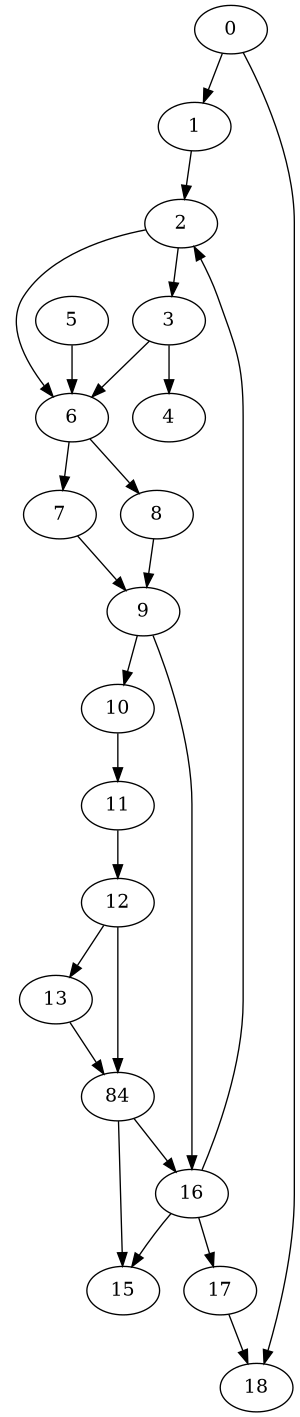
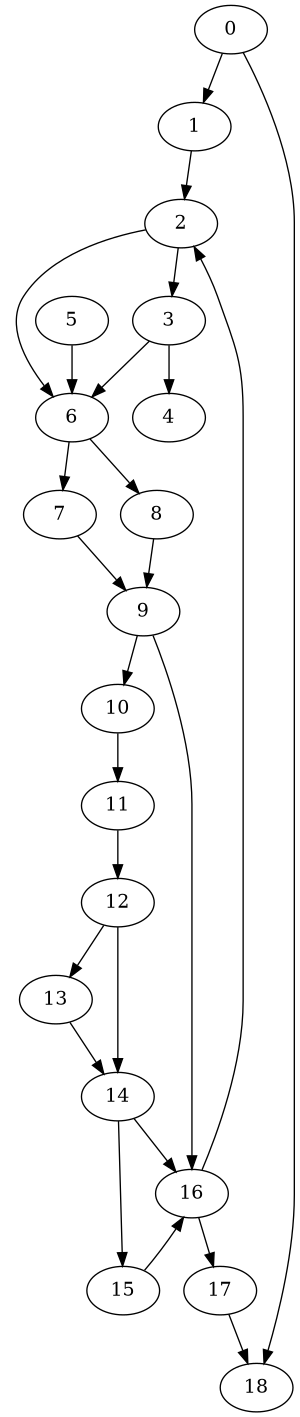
node "84": label "84" -> "14"
edge "16" -> "15": reversed
